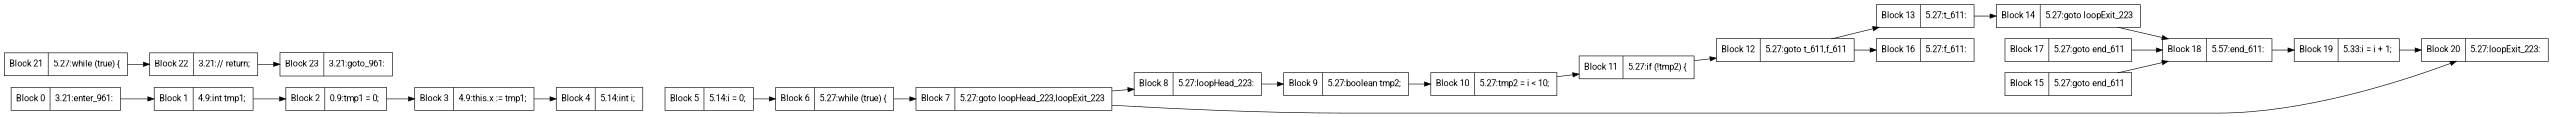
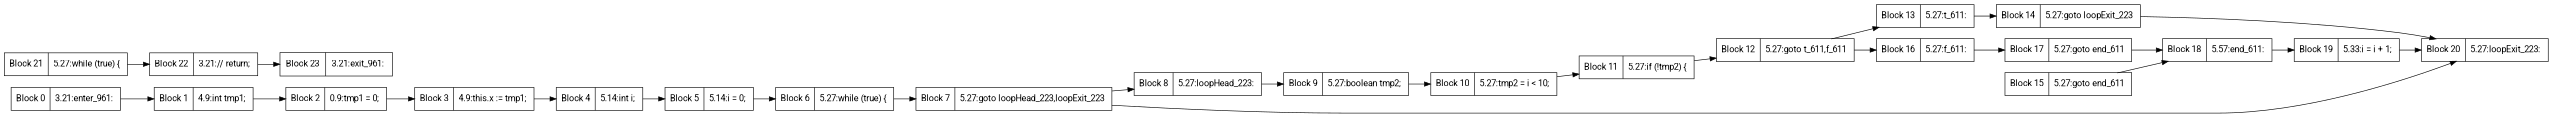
edge "Block 14" -> "Block 18": now "Block 14" -> "Block 20"
edge "Block 16" -> "Block 17": added
node "Block 23": text "3.21:goto_961:" -> "3.21:exit_961:"
edge "Block 4" -> "Block 5": added
